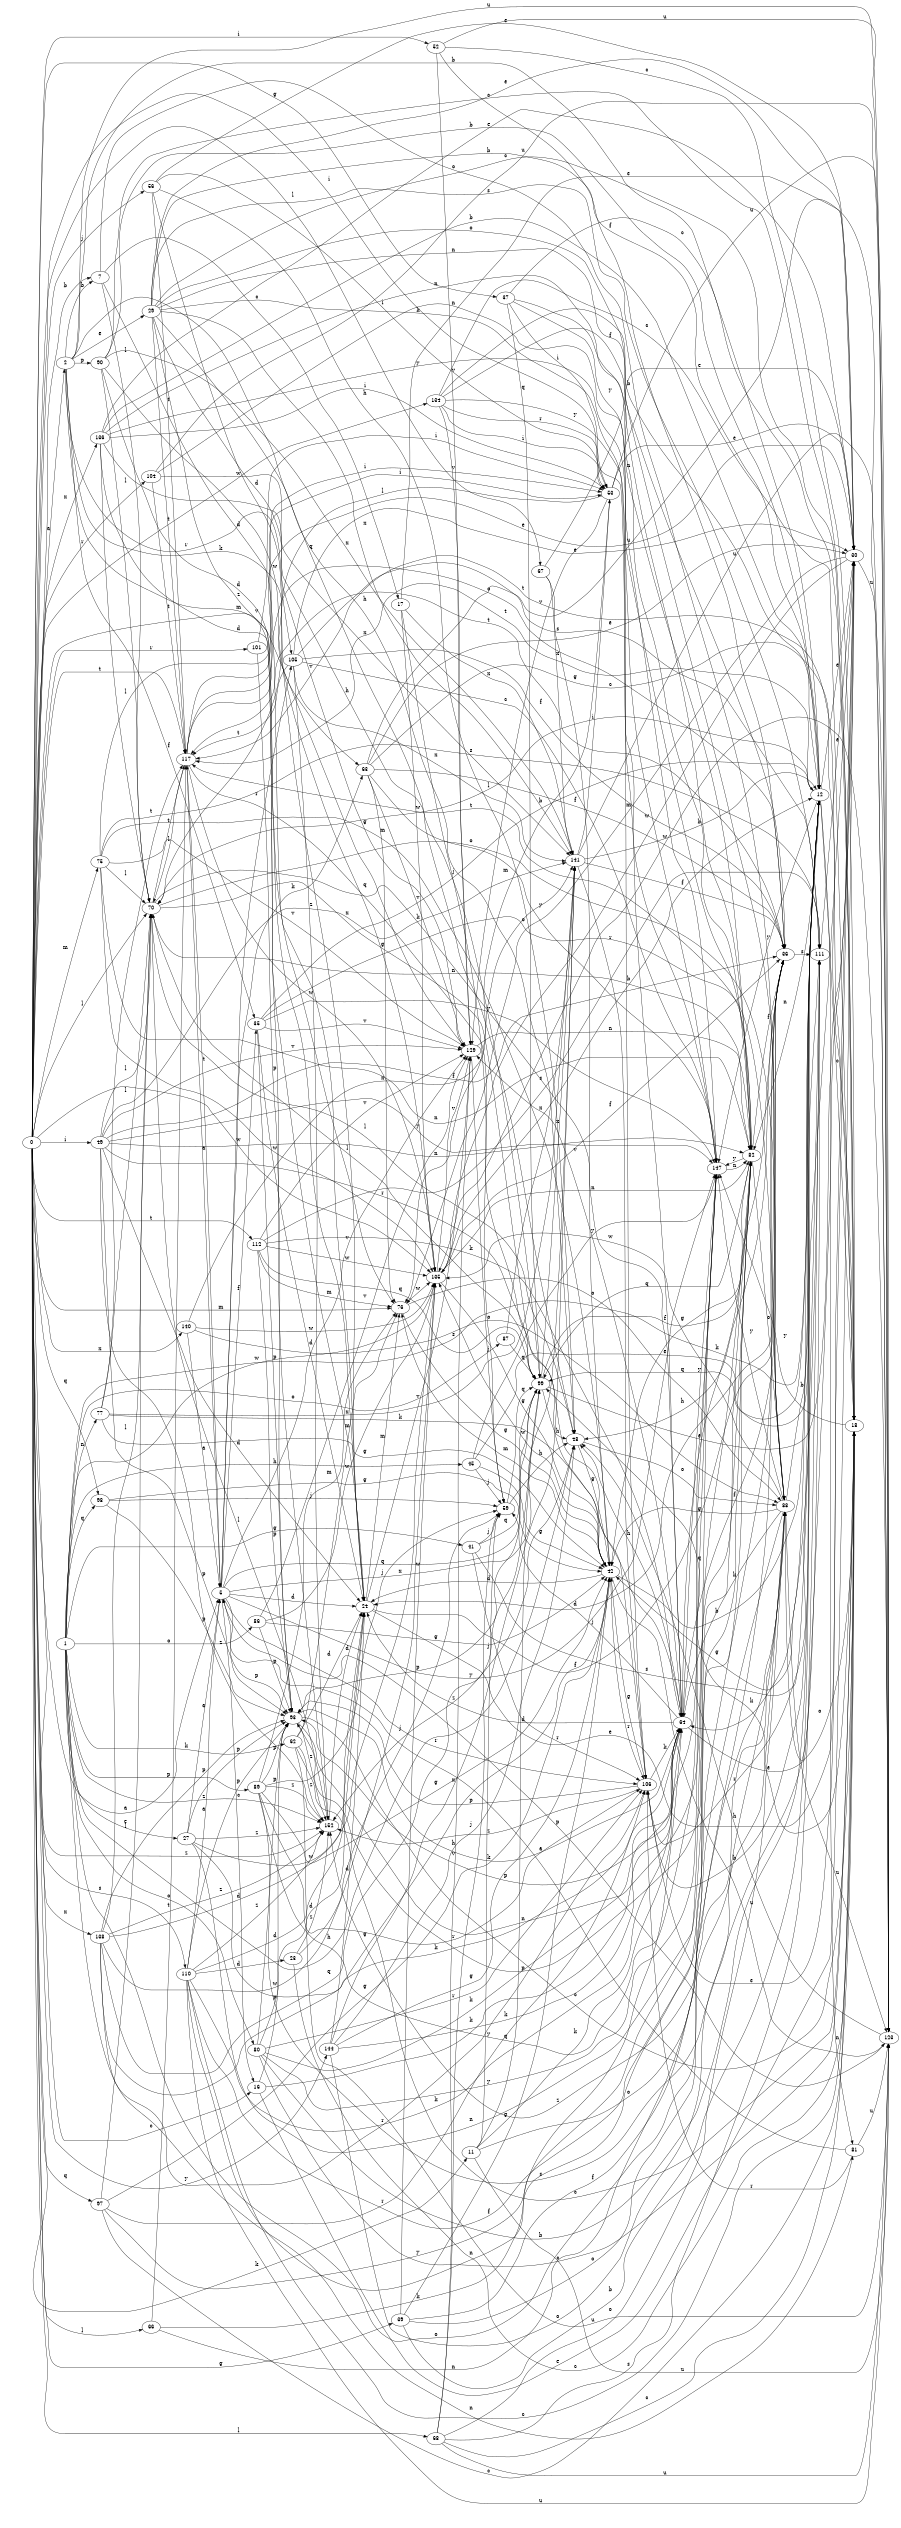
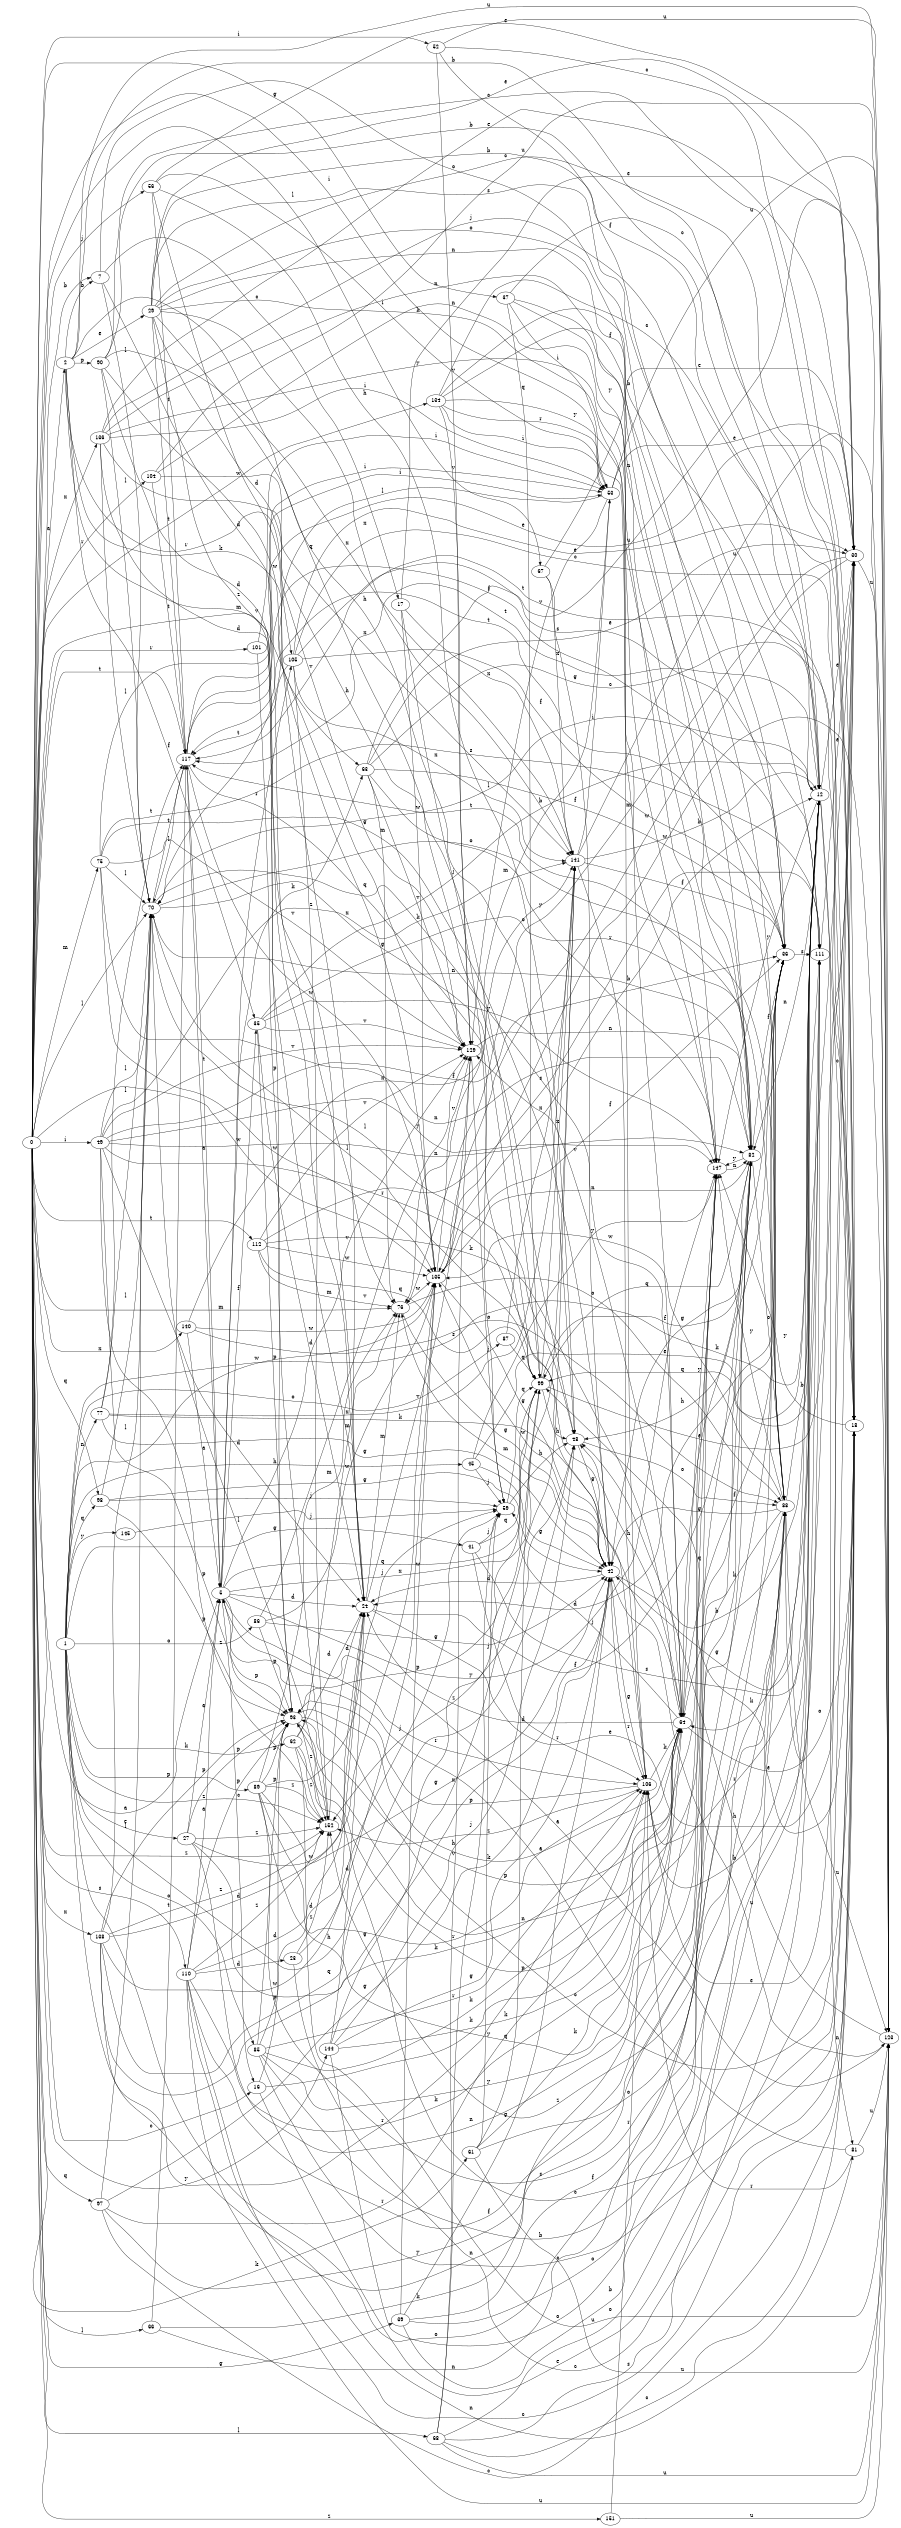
edge "136" -> "12": label "b" -> "j"
edge "117" -> "36": label "o" -> "f"
edge "105" -> "147": now "105" -> "18"
edge "98" -> "70": added, label "l"
edge "112" -> "93": removed, label "p"
node "145": added
edge "123" -> "5": label "p" -> "a"
node "80": label "80" -> "85"
node "11": label "11" -> "61"
node "151": added
